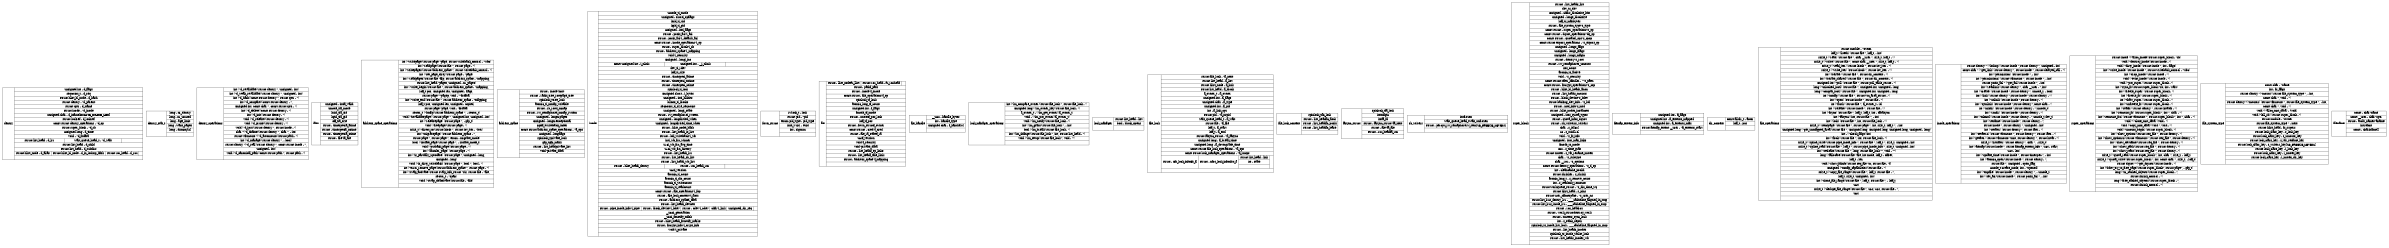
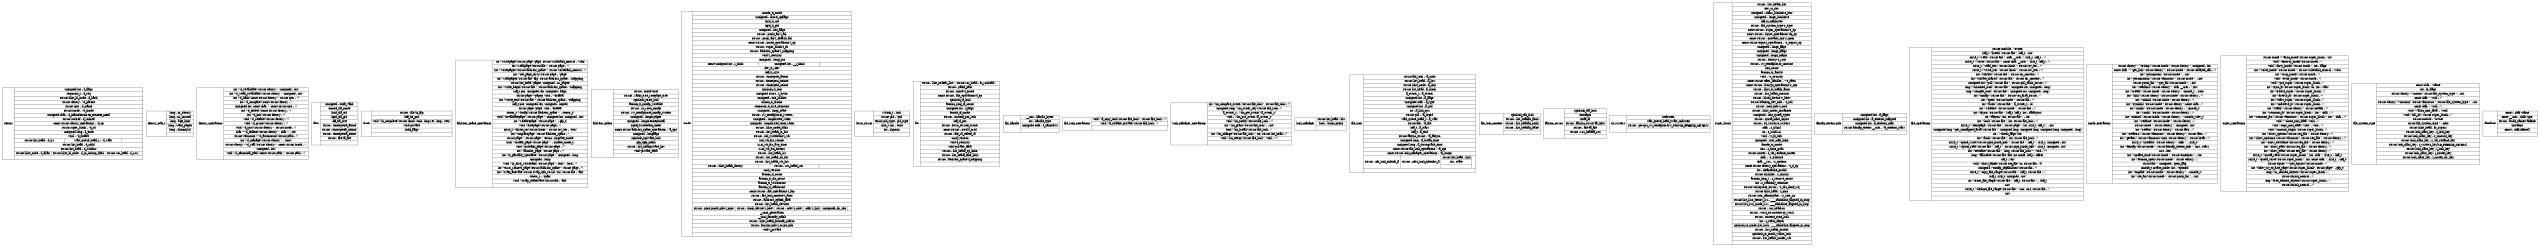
node "kiocb": added
node "file_lock_operations": added
node "dir_context": removed
